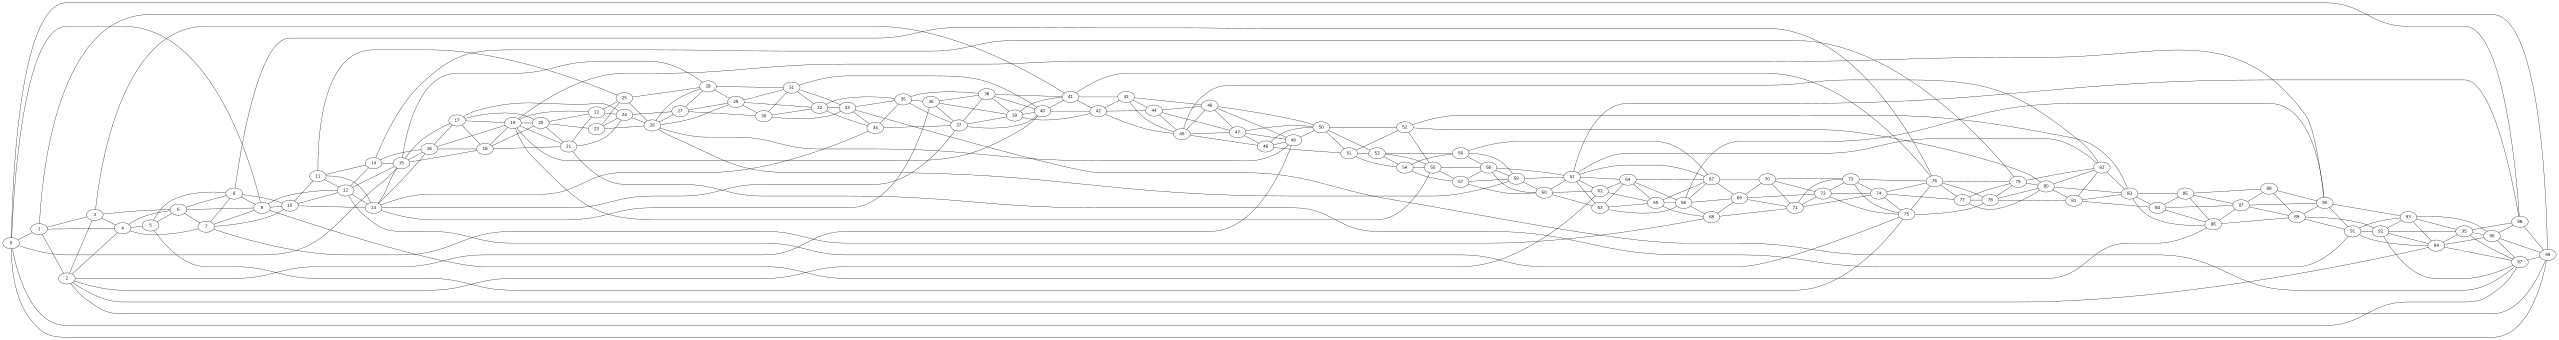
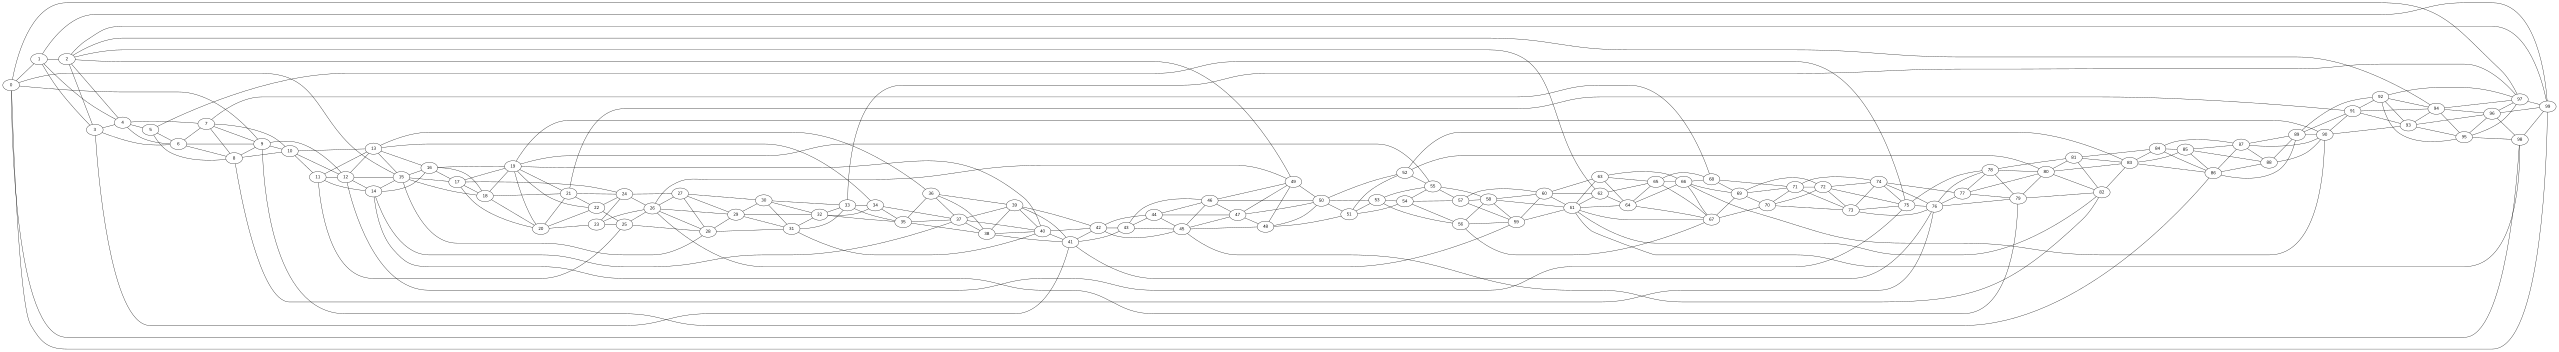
edge "88" -- "86": added
edge "37" -- "13": now "37" -- "14"
